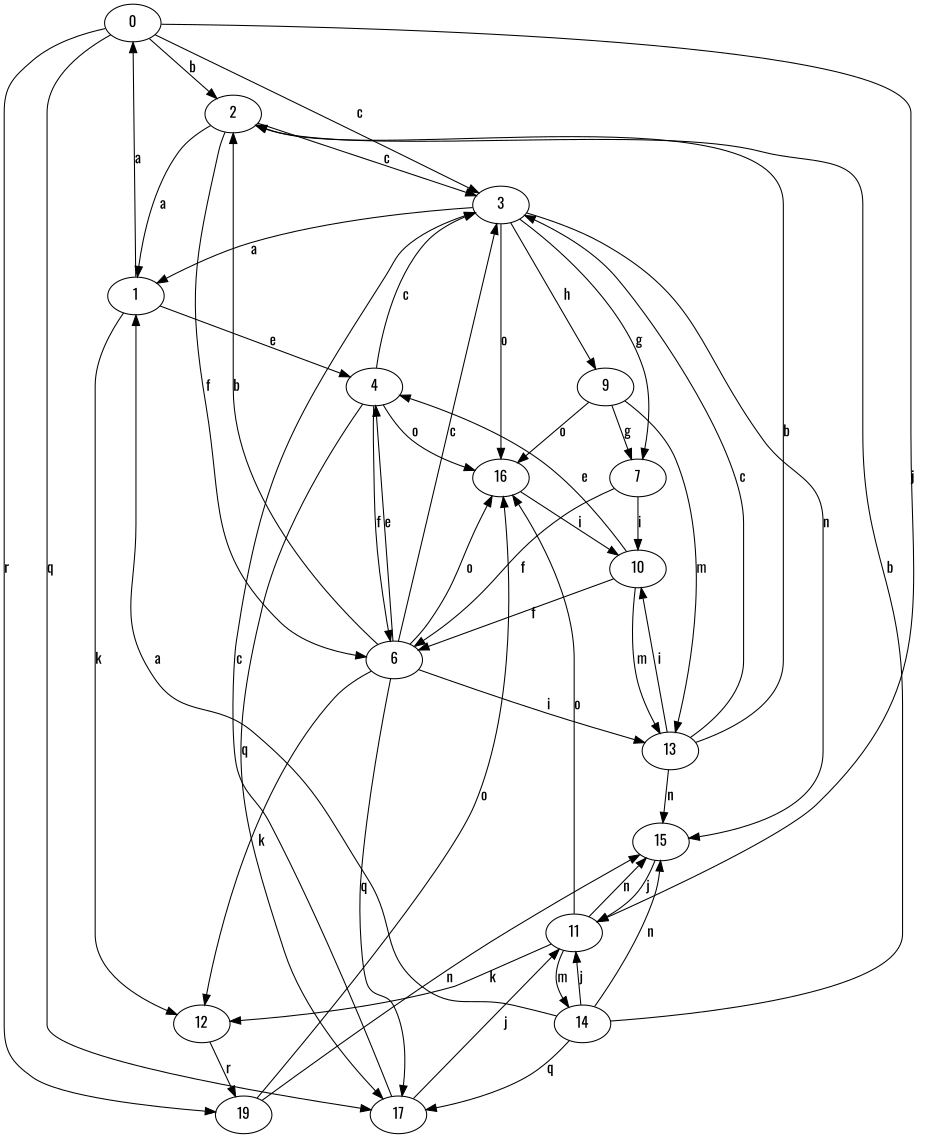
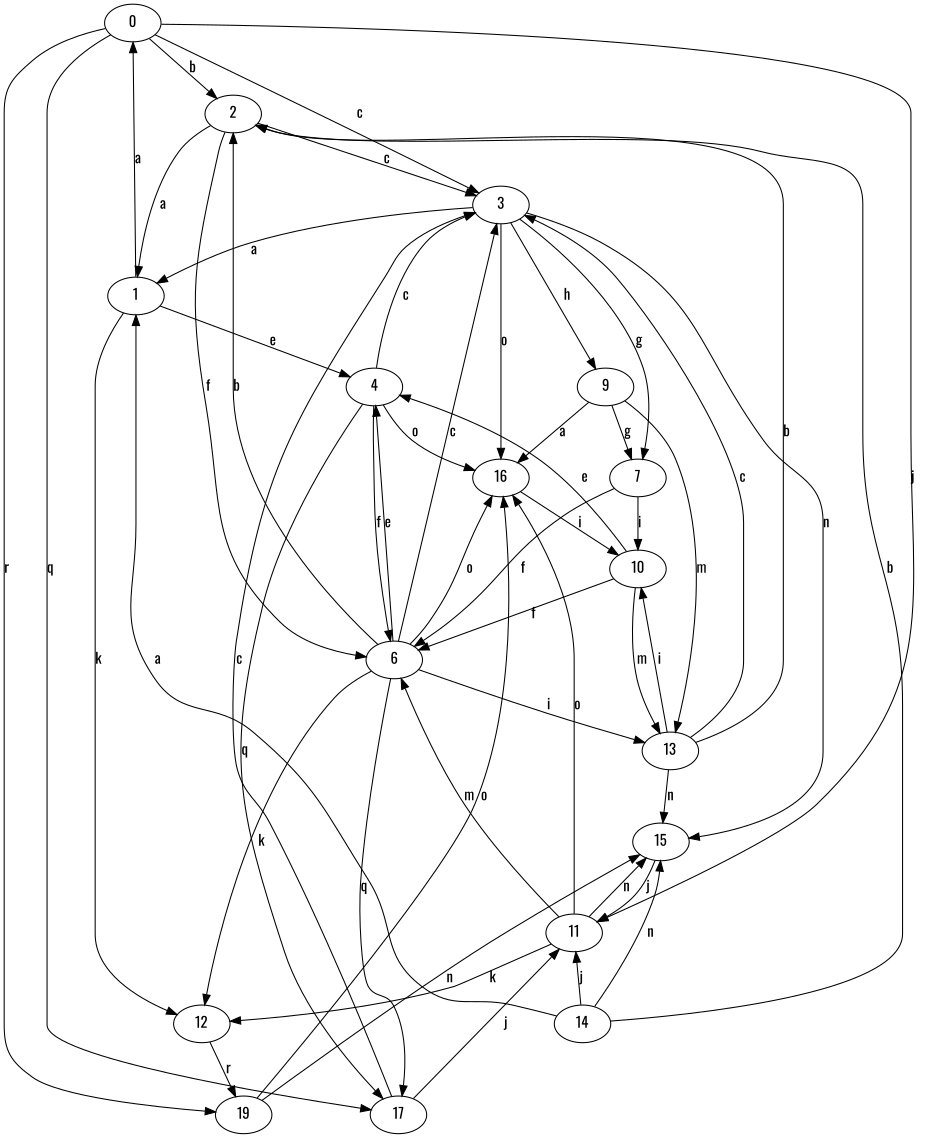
edge "9" -> "16": label "o" -> "a"
edge "11" -> "14": now "11" -> "6"
edge "14" -> "17": removed, label "q"
